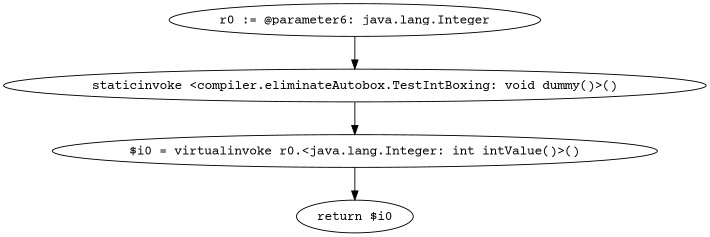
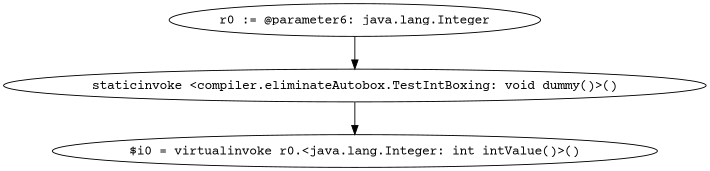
node "return $i0": removed
